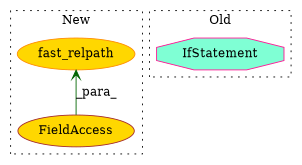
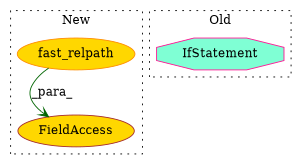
edge "FieldAccess" -> "fast_relpath": reversed
